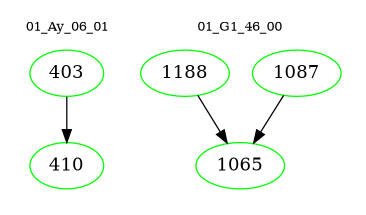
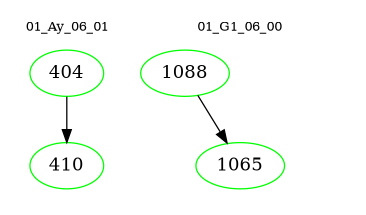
cluster "01_G1_46_00": label "01_G1_46_00" -> "01_G1_06_00"
node "403": label "403" -> "404"
node "1188": label "1188" -> "1088"
node "1087": removed
